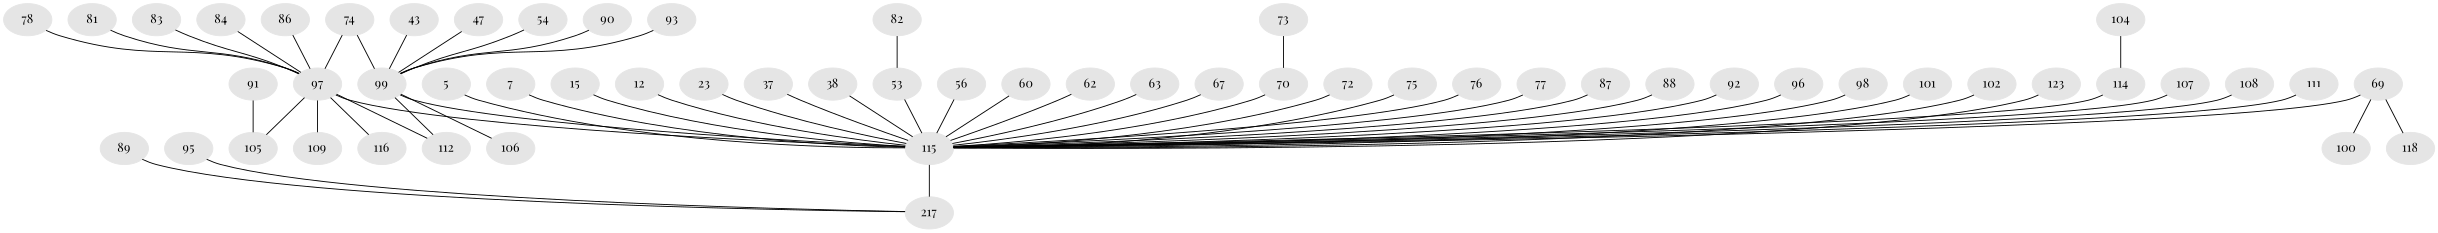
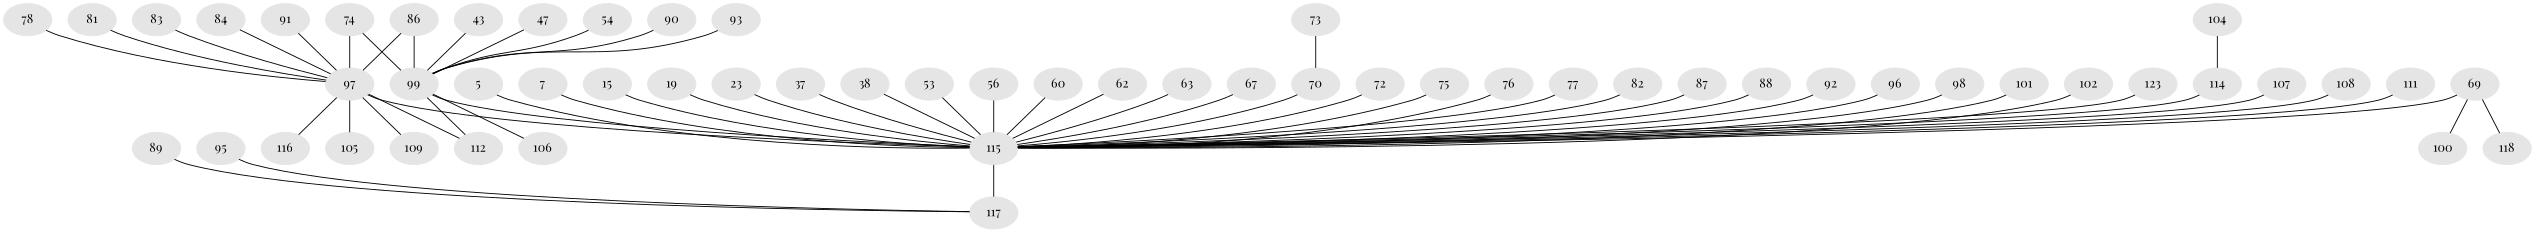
edge "86" -- "99": added
edge "82" -- "53": now "82" -- "115"
node "12": label "12" -> "19"
edge "91" -- "105": now "91" -- "97"
node "217": label "217" -> "117"
